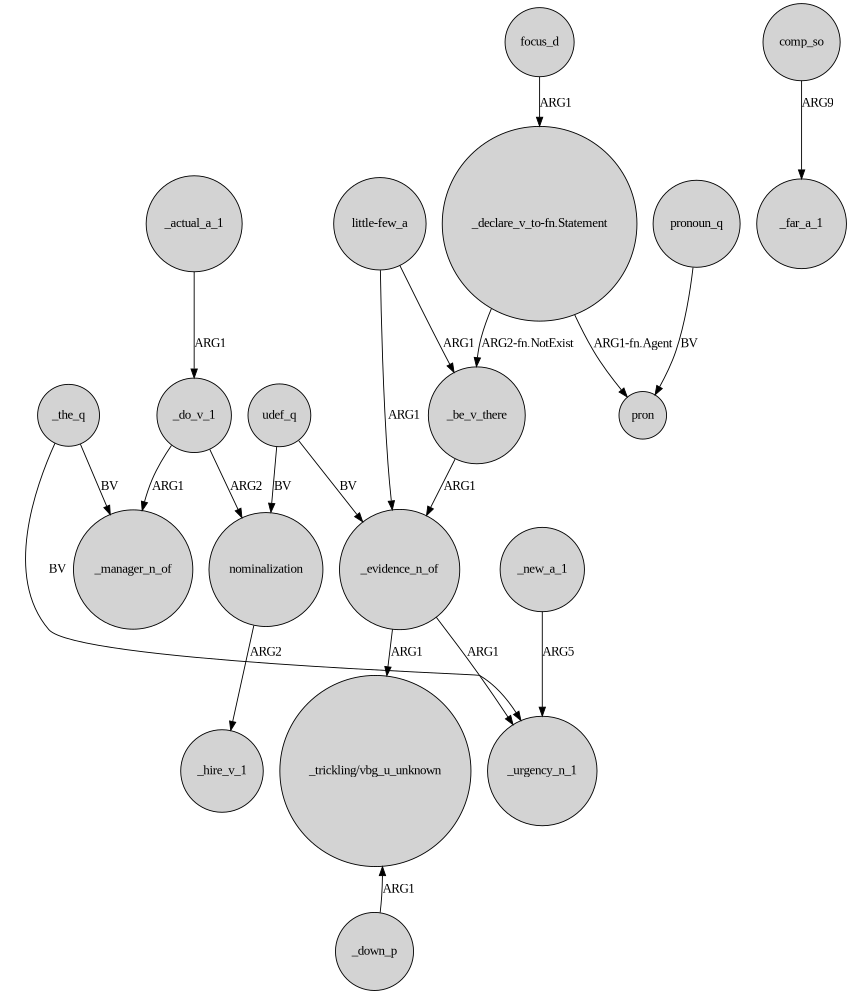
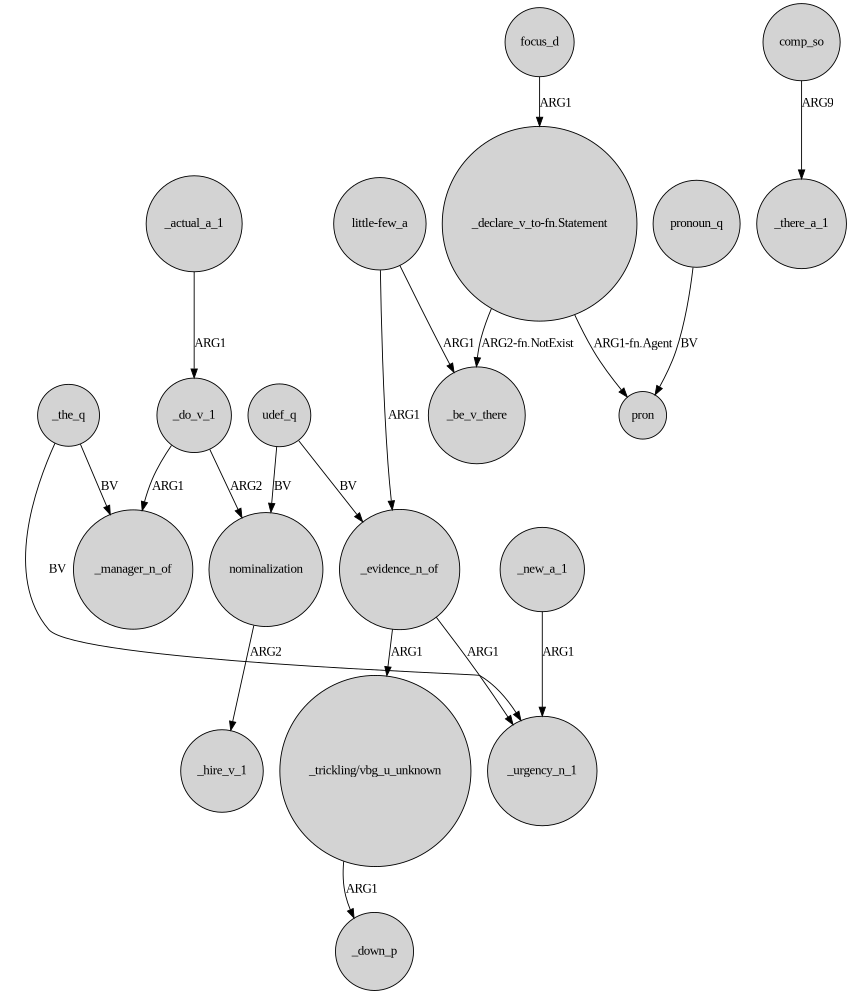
node "_far_a_1": label "_far_a_1" -> "_there_a_1"
edge "_be_v_there" -> "_evidence_n_of": removed, label "ARG1"
edge "_new_a_1" -> "_urgency_n_1": label "ARG5" -> "ARG1"
edge "_down_p" -> "_trickling/vbg_u_unknown": reversed
